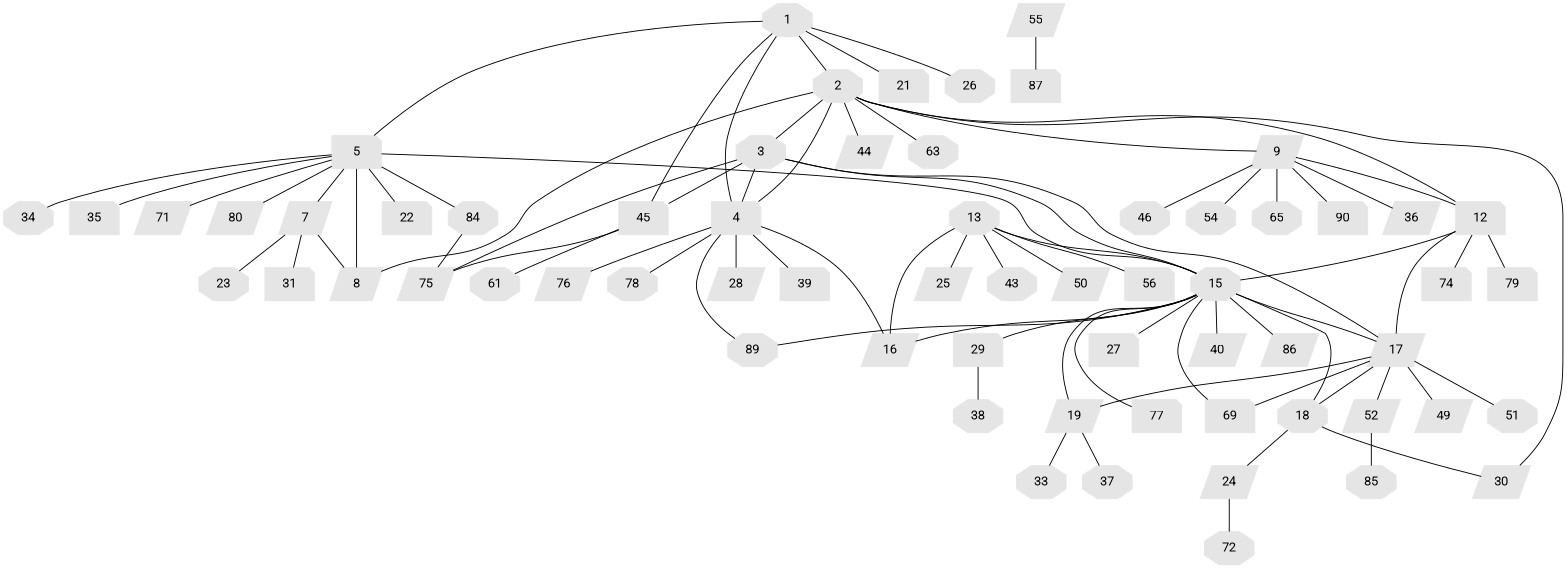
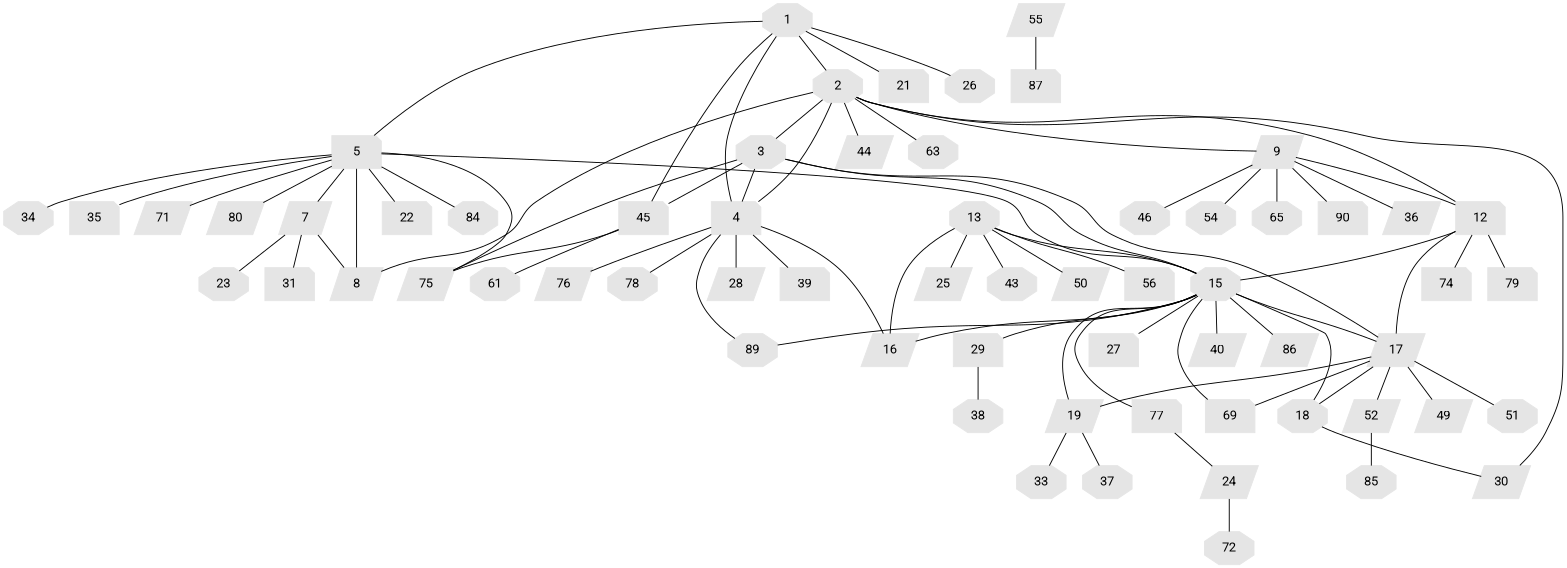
edge "84" -- "75": now "5" -- "75"
edge "18" -- "24": now "77" -- "24"
